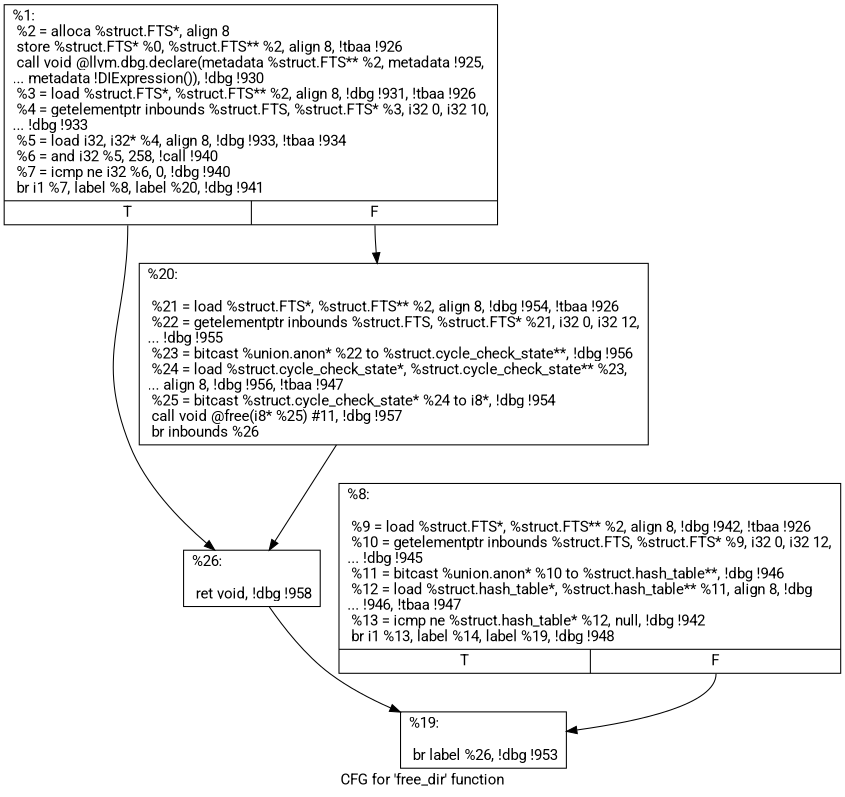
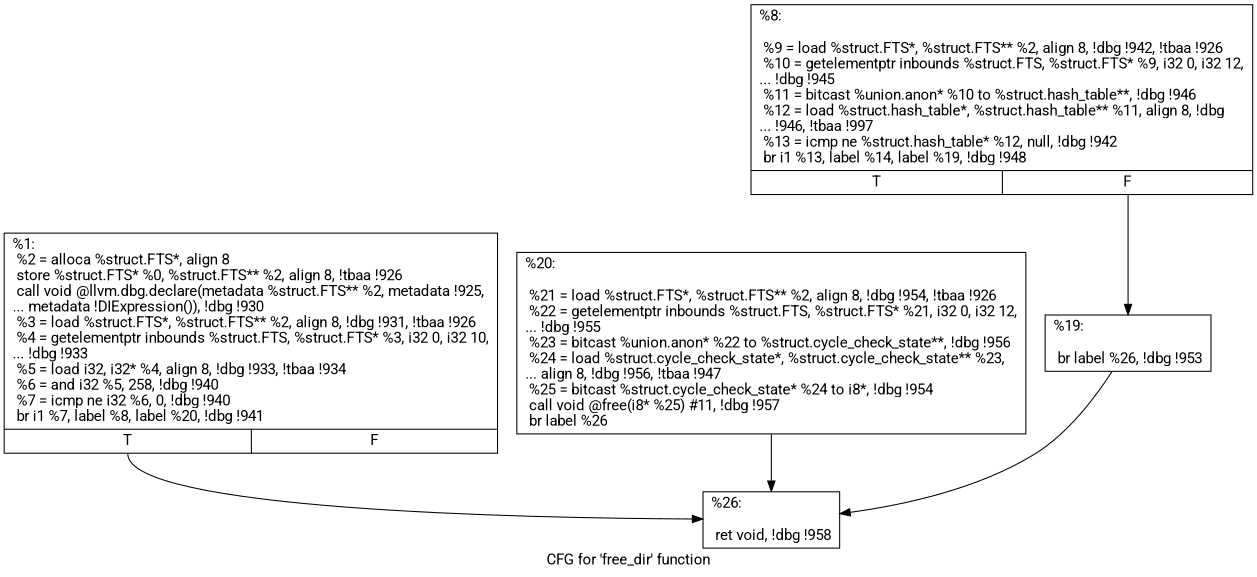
node "%1:": text "%6 = and i32 %5, 258, !call !940" -> "%6 = and i32 %5, 258, !dbg !940"
edge "%1:" -> "%20:": removed
node "%20:": text "br inbounds %26" -> "br label %26"
node "%8:": text "... !946, !tbaa !947" -> "... !946, !tbaa !997"
edge "%26:" -> "%19:": reversed
